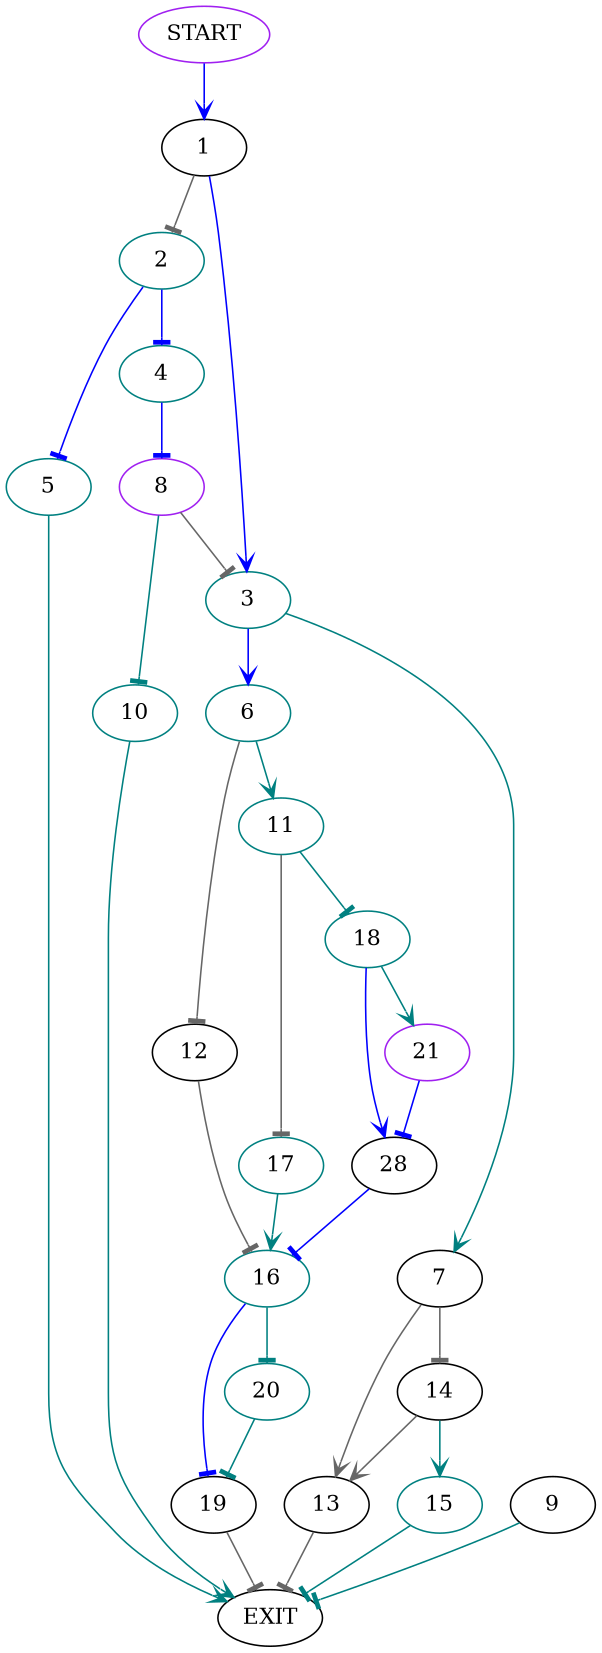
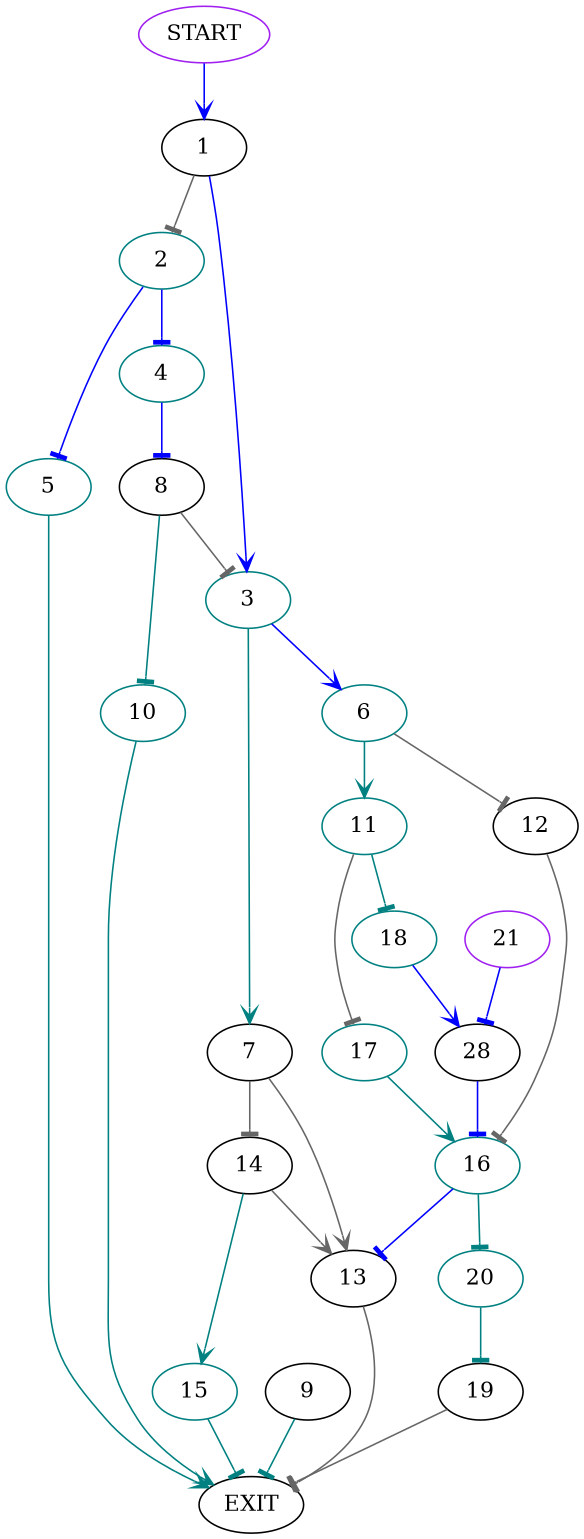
node "8": color purple -> black
edge "18" -> "21": removed
edge "16" -> "19": now "16" -> "13"
